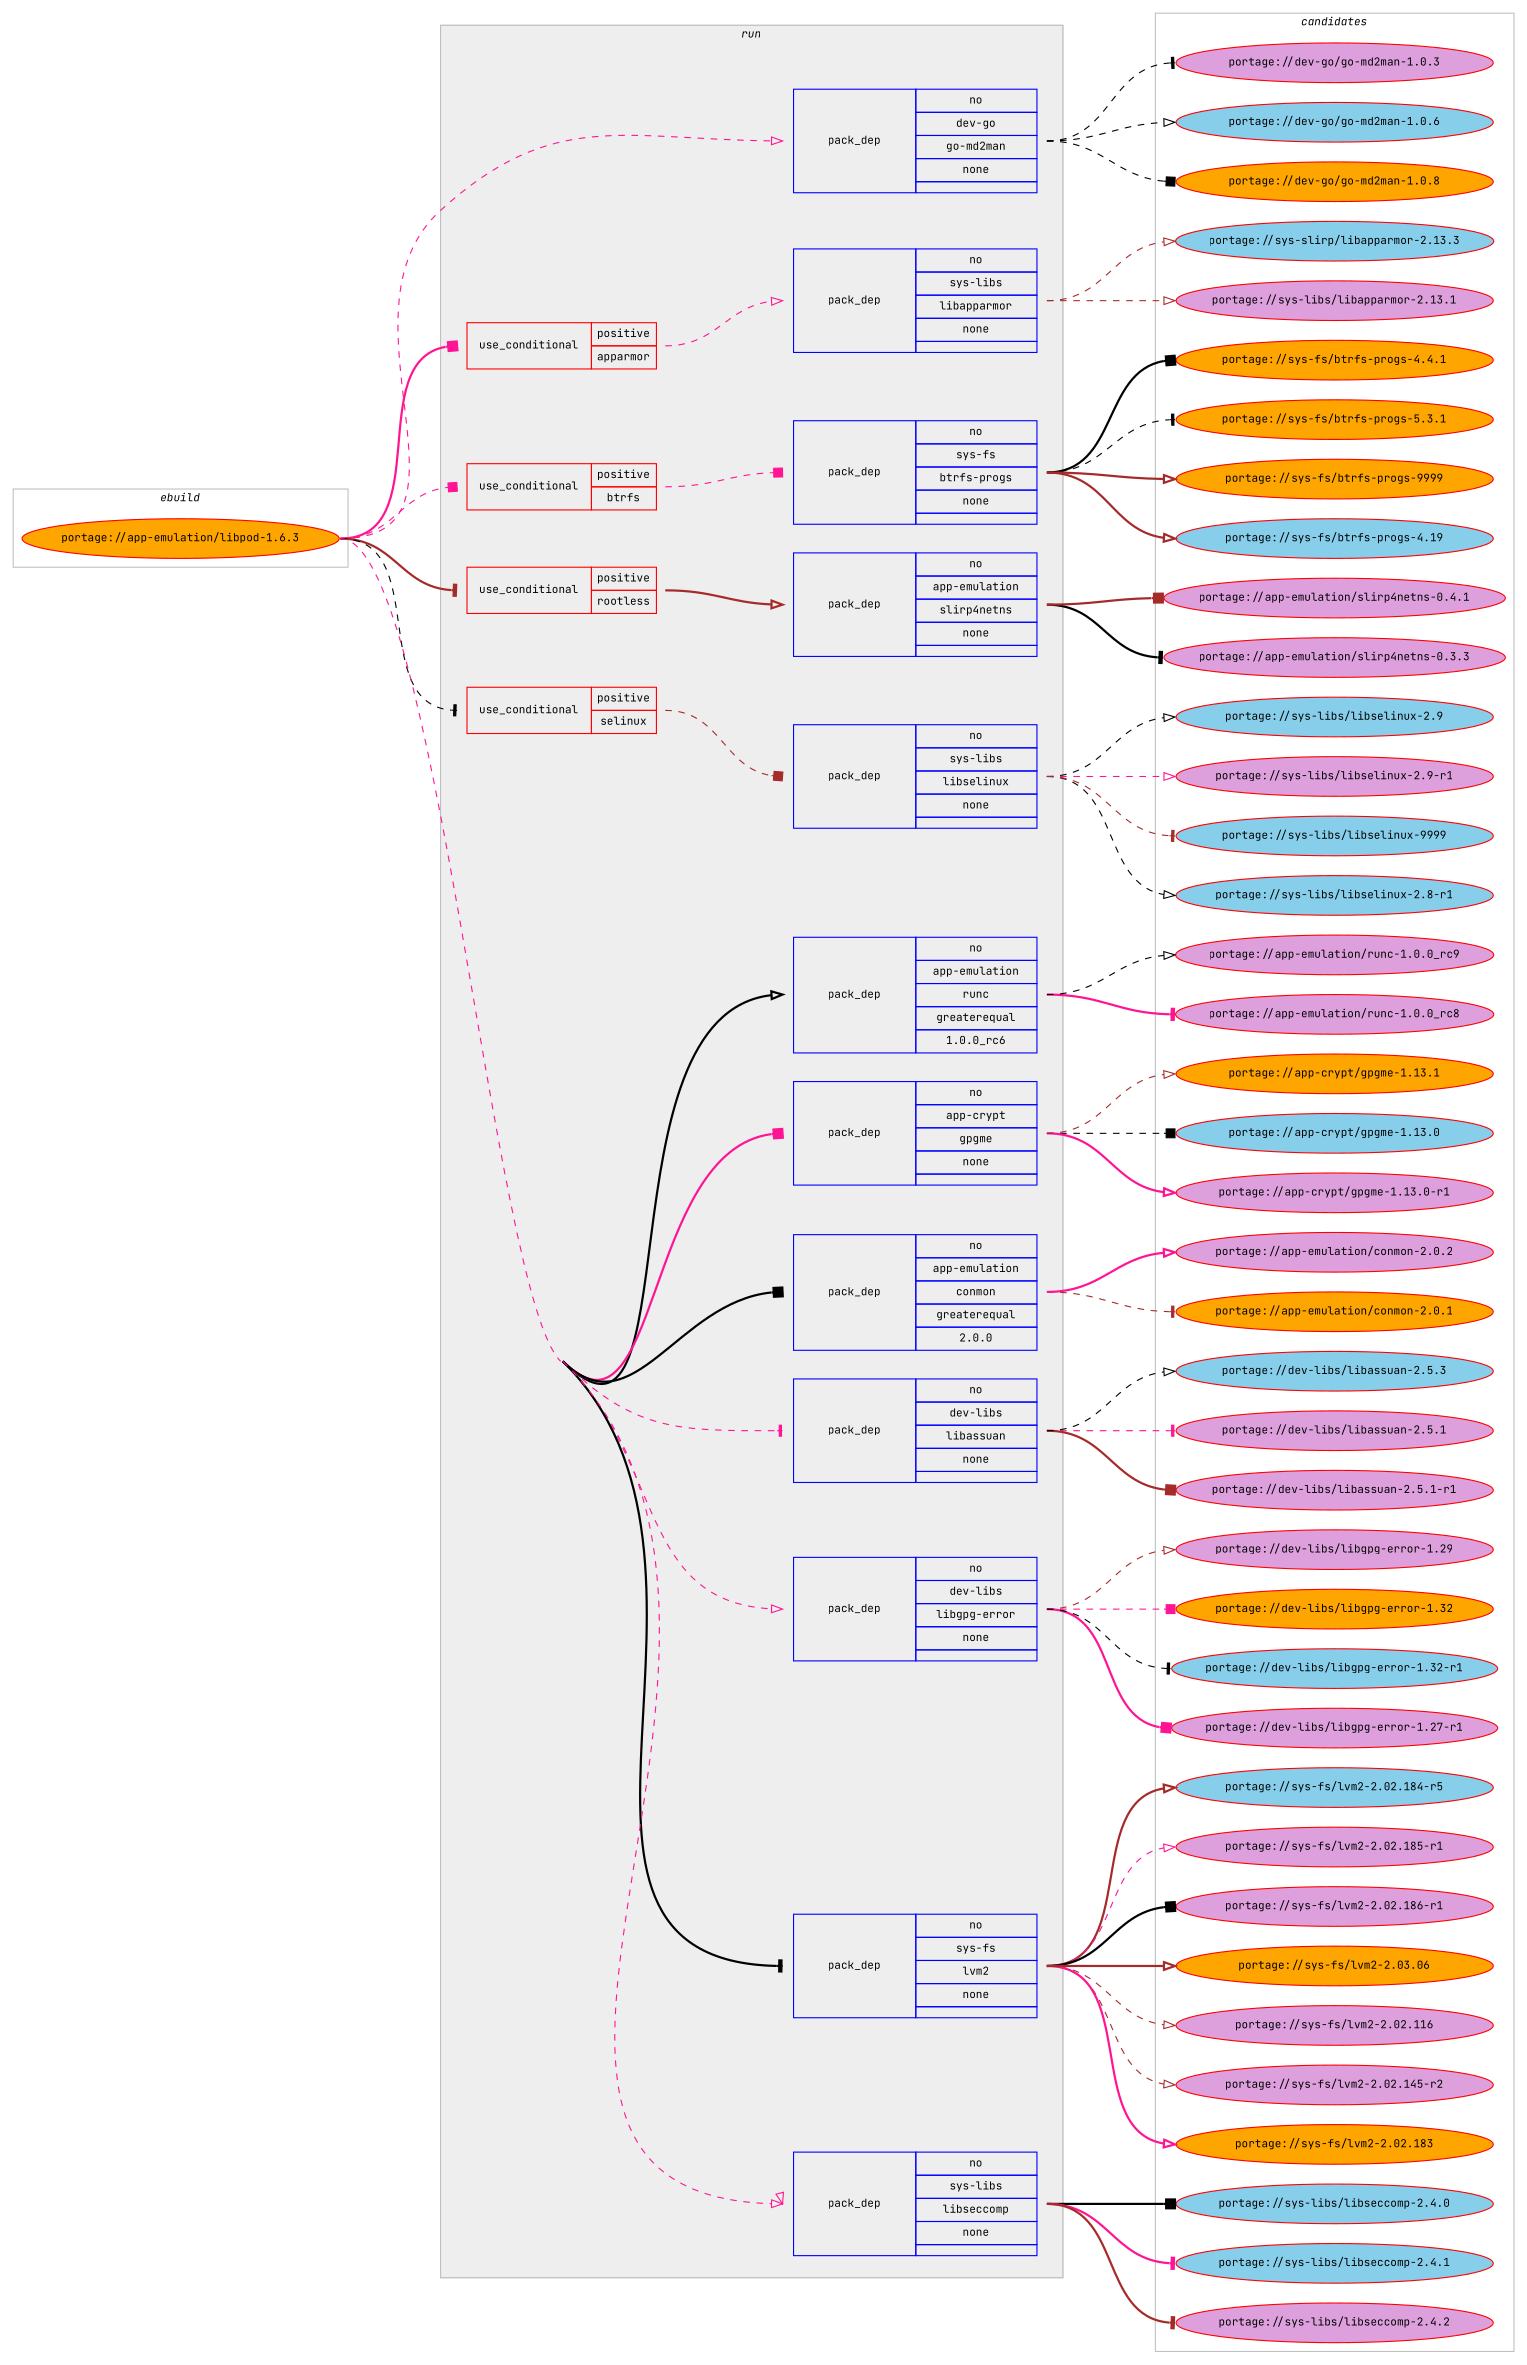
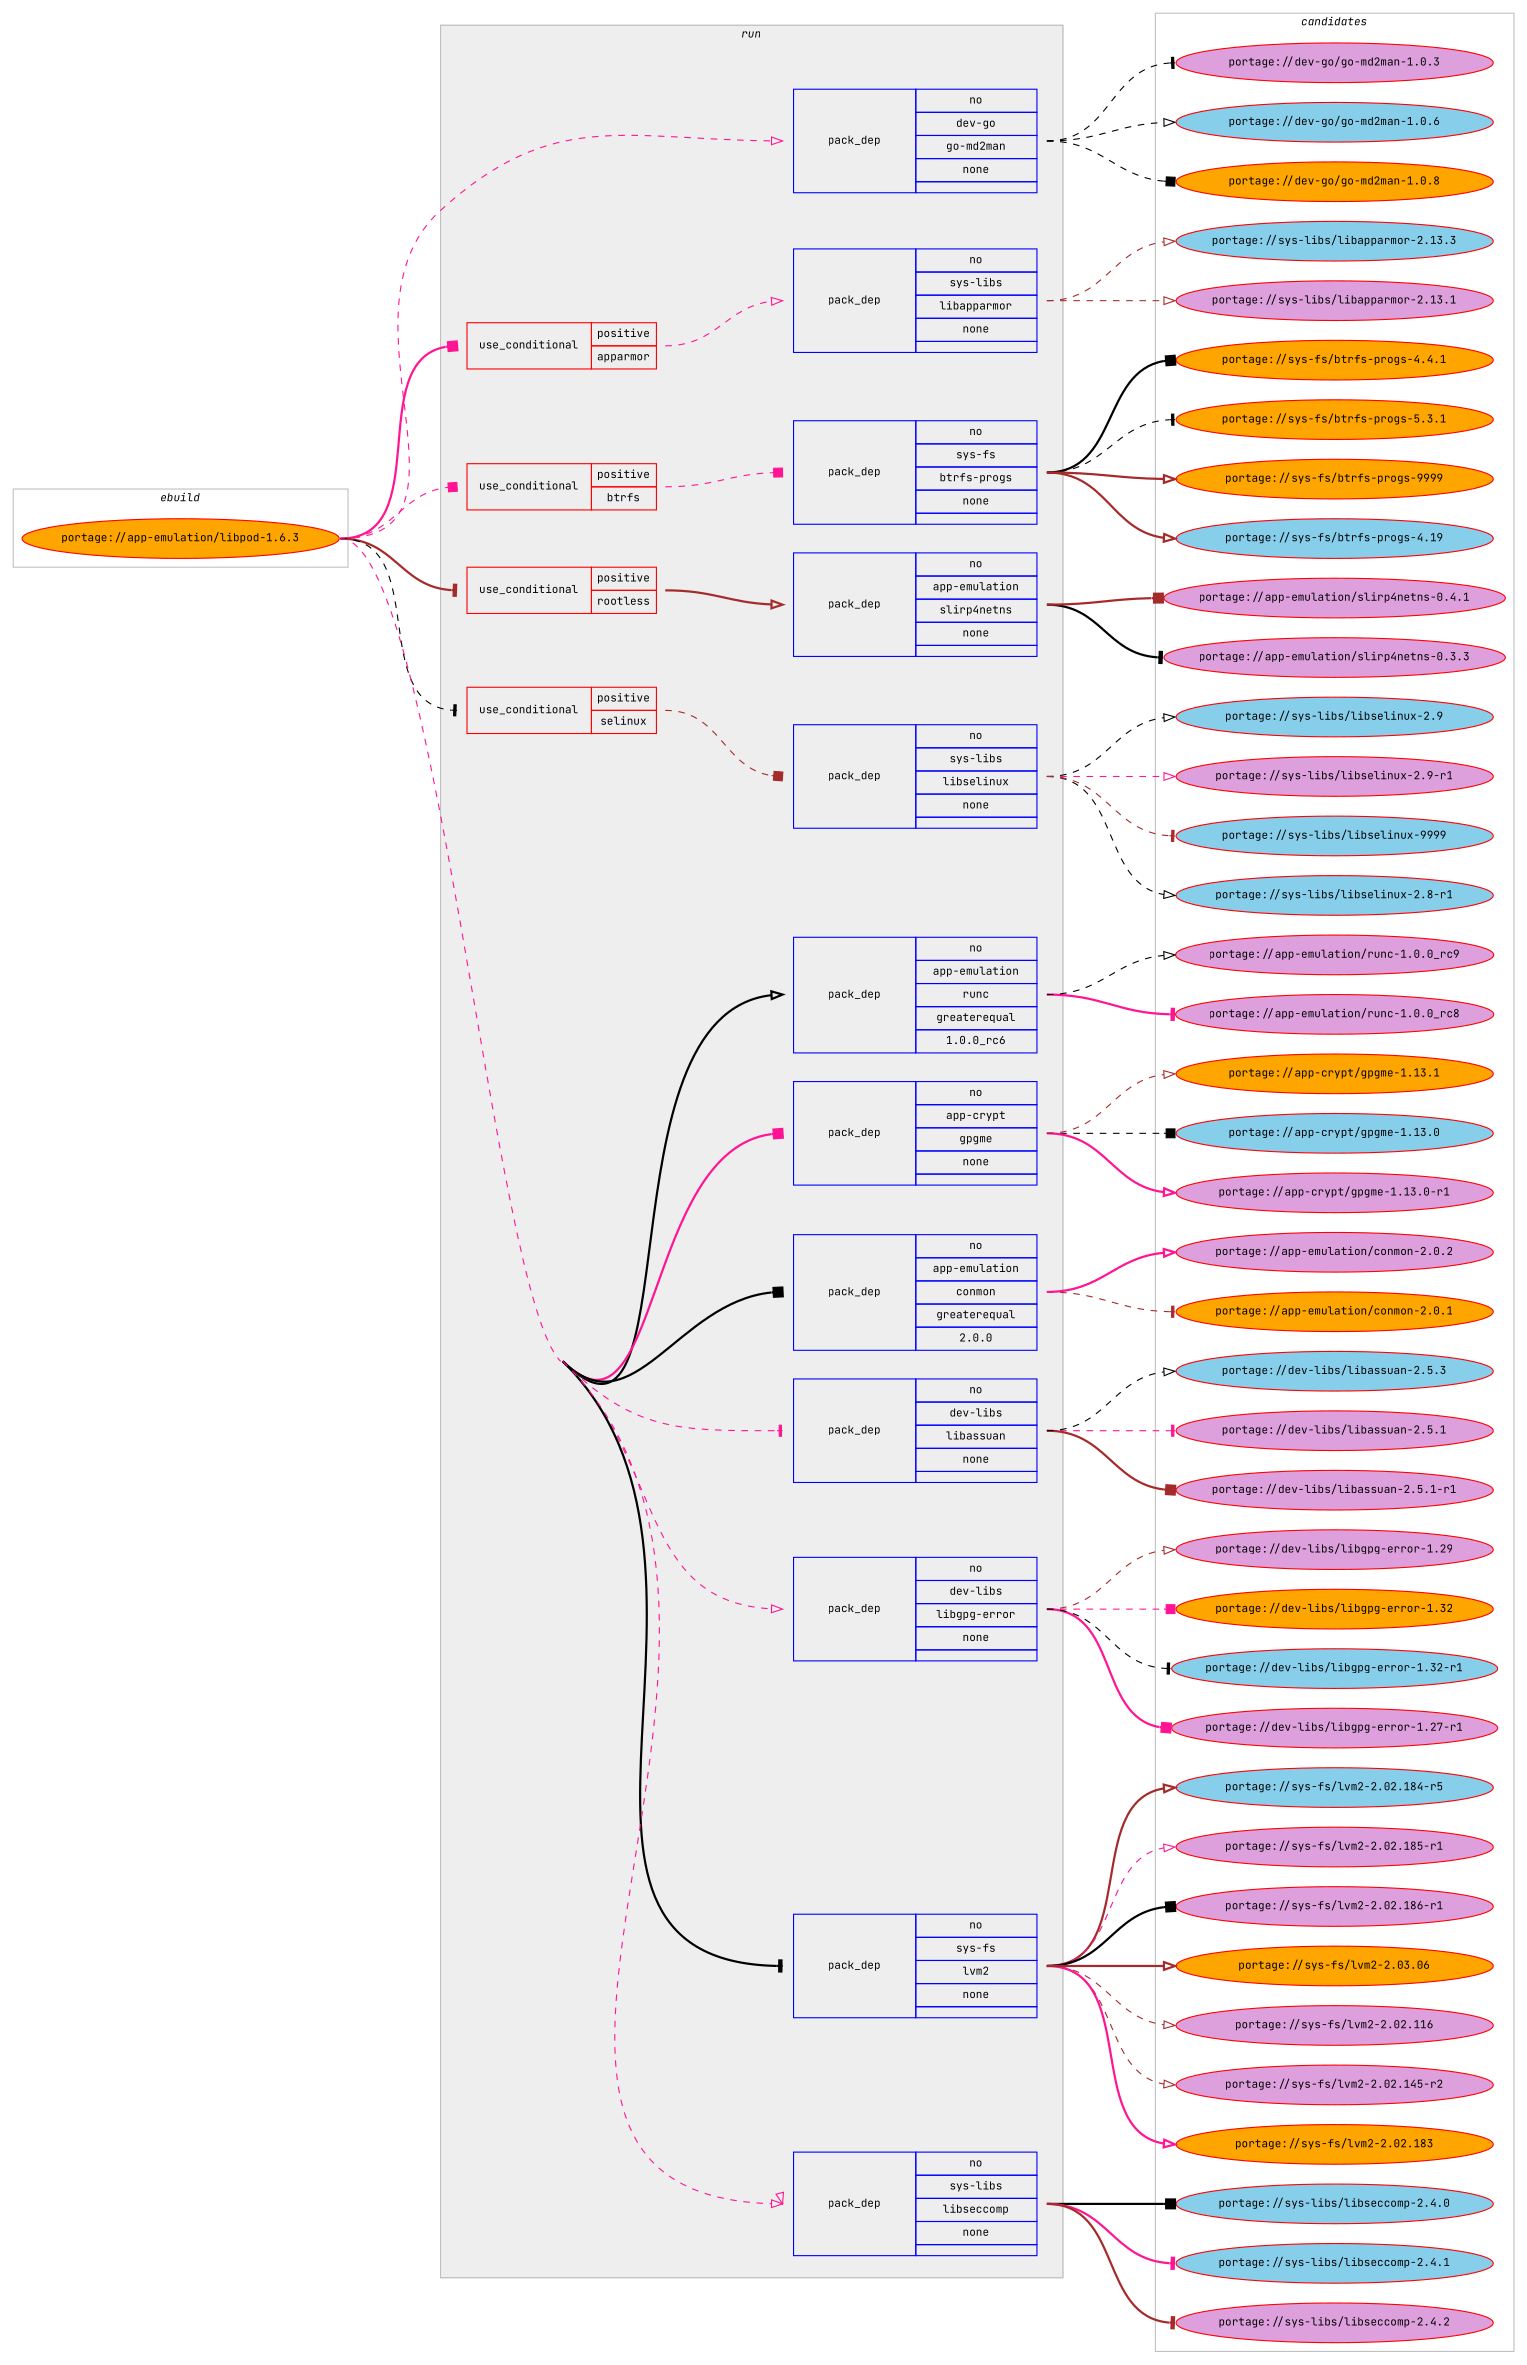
node "portage://sys-slirp/libapparmor-2.13.3": label "portage://sys-slirp/libapparmor-2.13.3" -> "portage://sys-libs/libapparmor-2.13.3"
